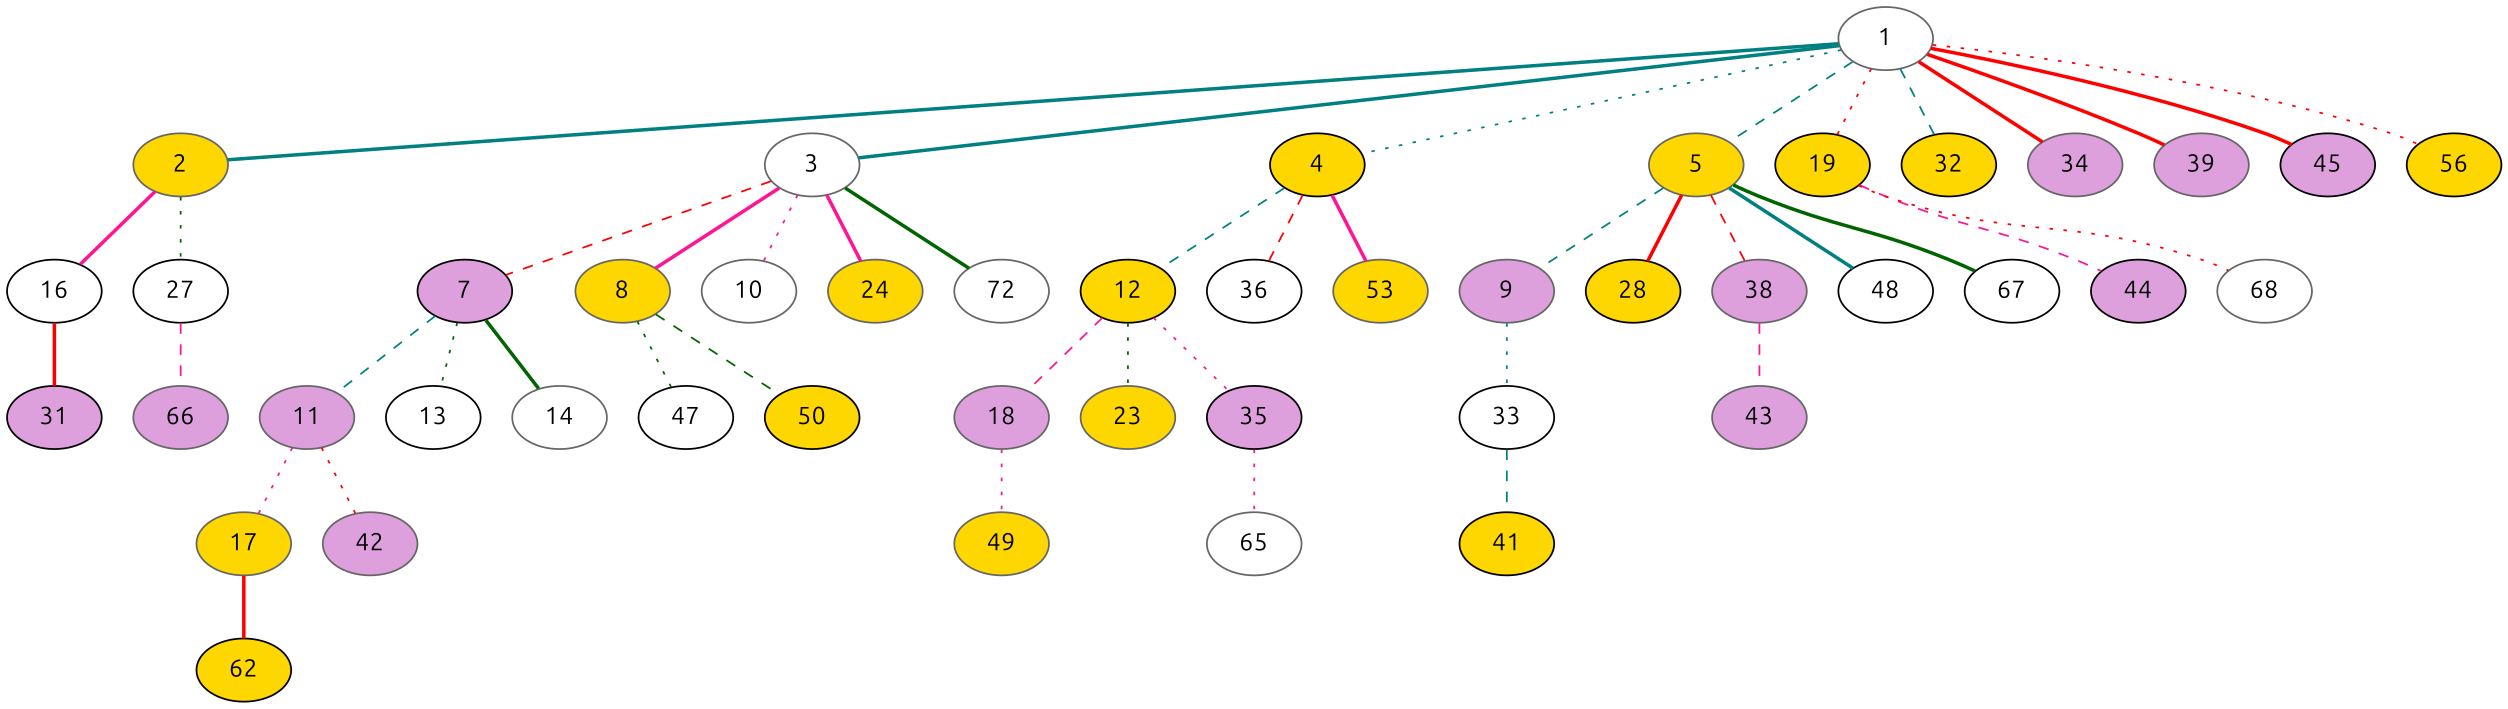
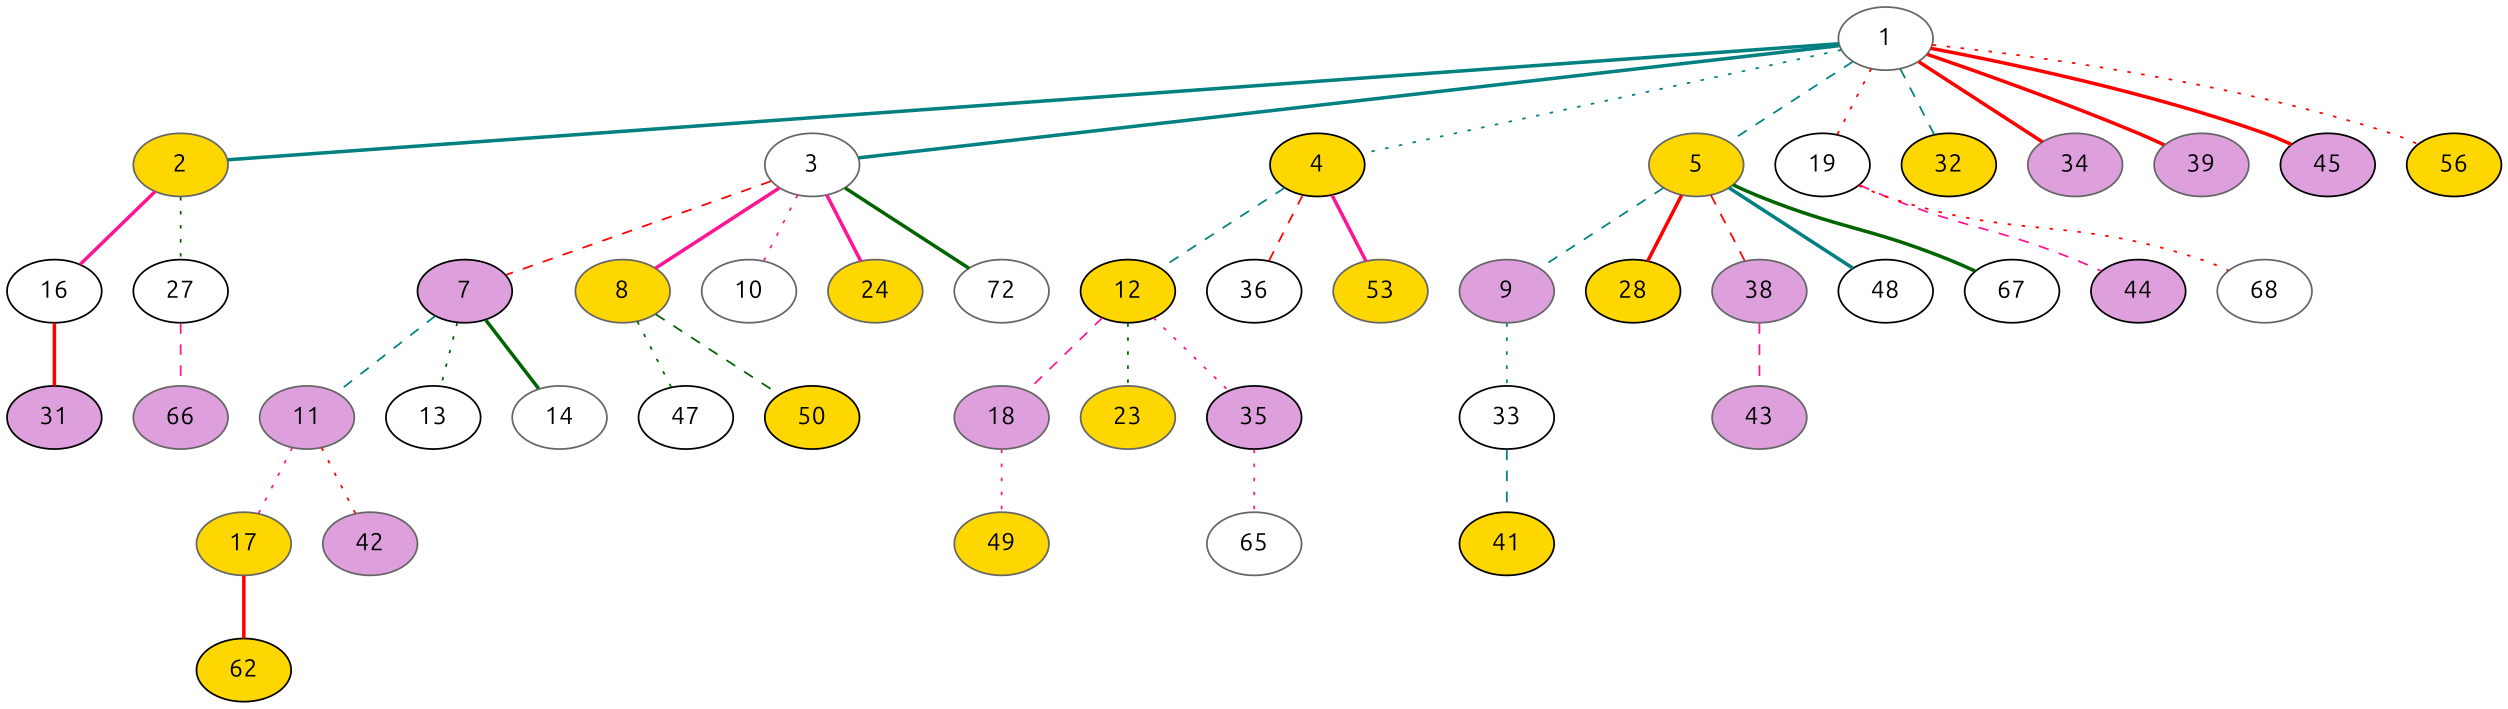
node "19": fillcolor gold -> white
